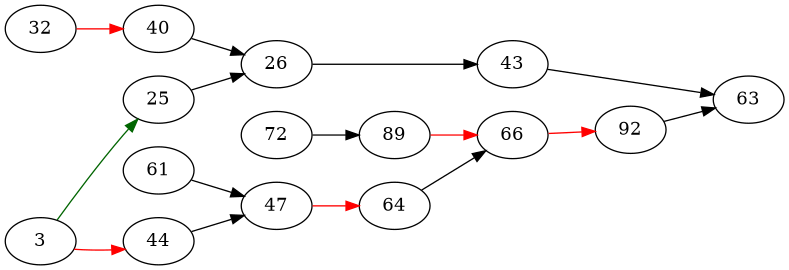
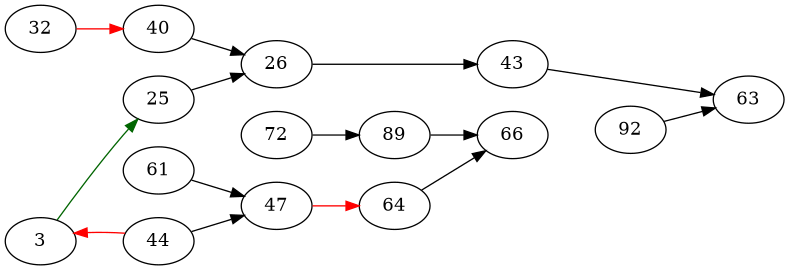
edge "66" -> "92": removed
edge "89" -> "66": color red -> black
edge "3" -> "44": reversed
